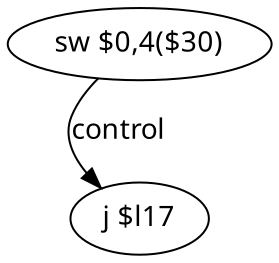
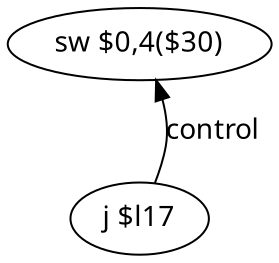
edge "sw $0,4($30)" -> "j $l17": reversed
